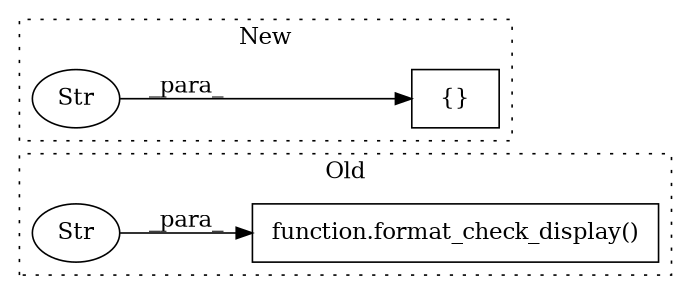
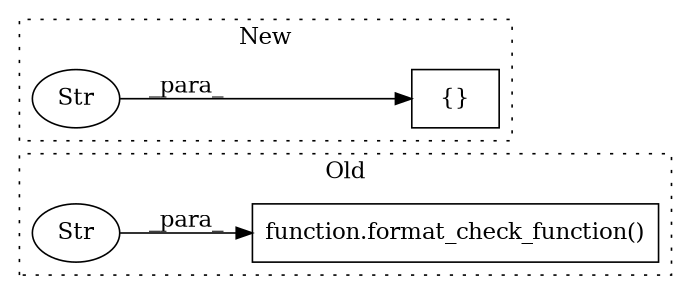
node "function.format_check_display()": label "function.format_check_display()" -> "function.format_check_function()"
